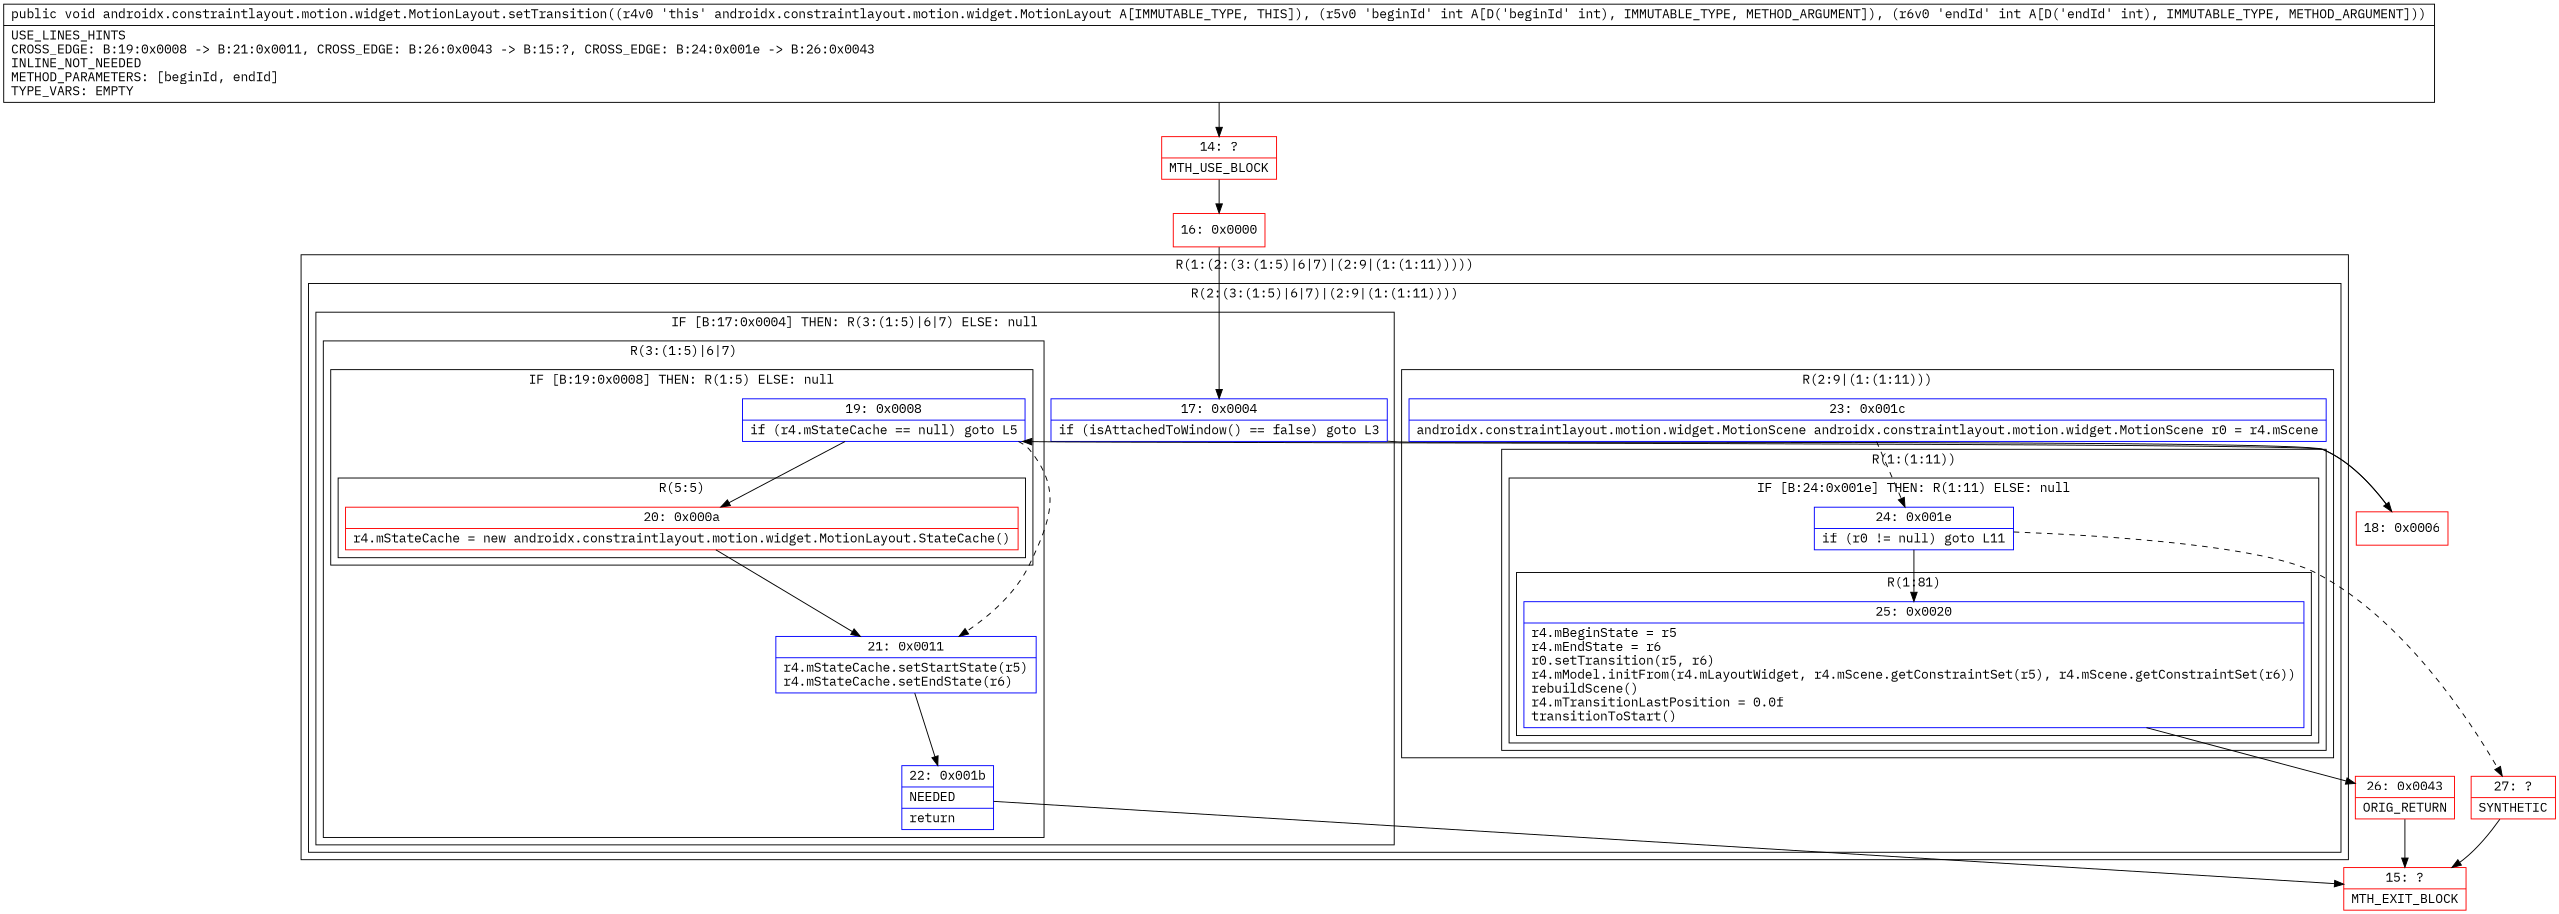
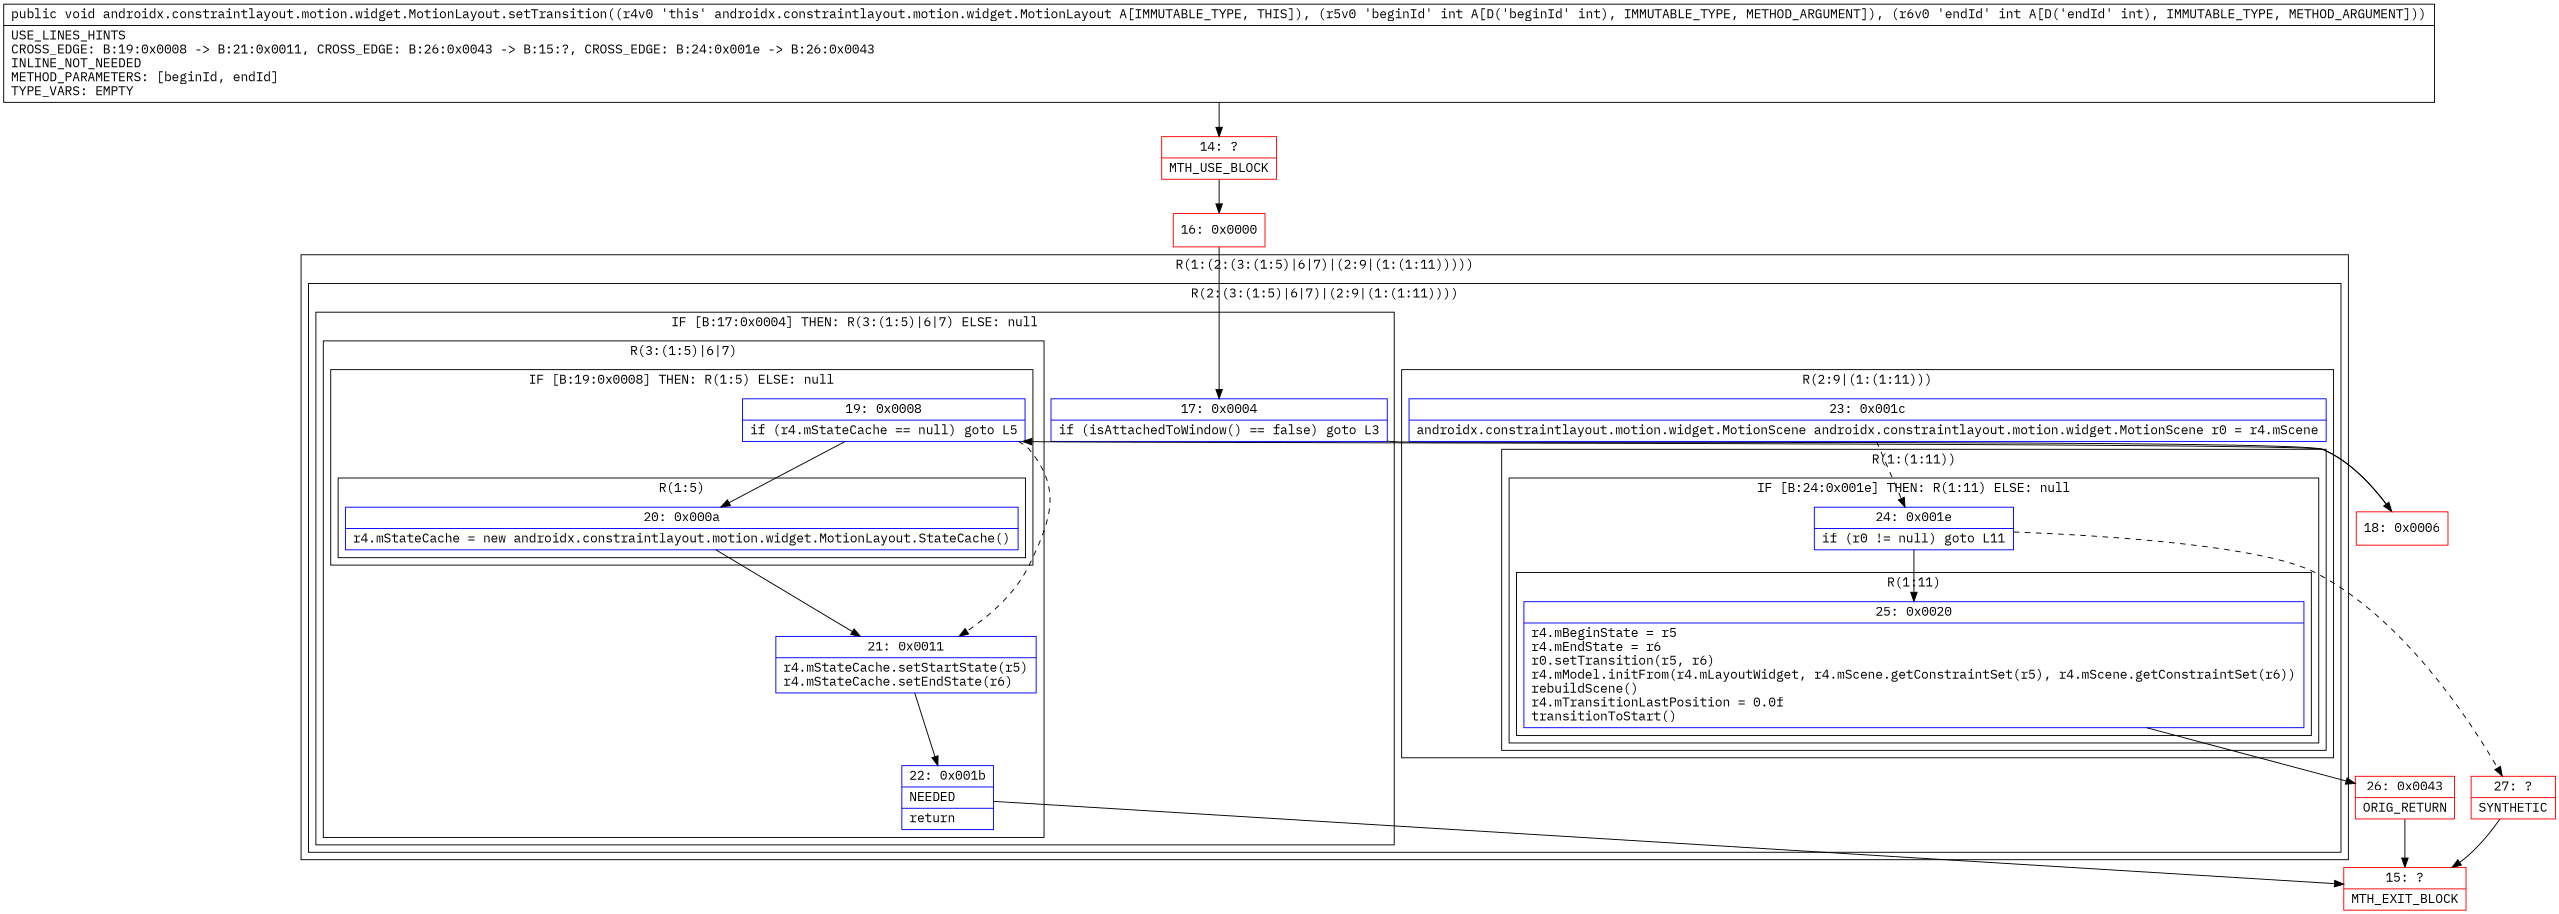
cluster "R(5:5)": label "R(5:5)" -> "R(1:5)"
node "20: 0x000a": color red -> blue
cluster "R(1:81)": label "R(1:81)" -> "R(1:11)"
